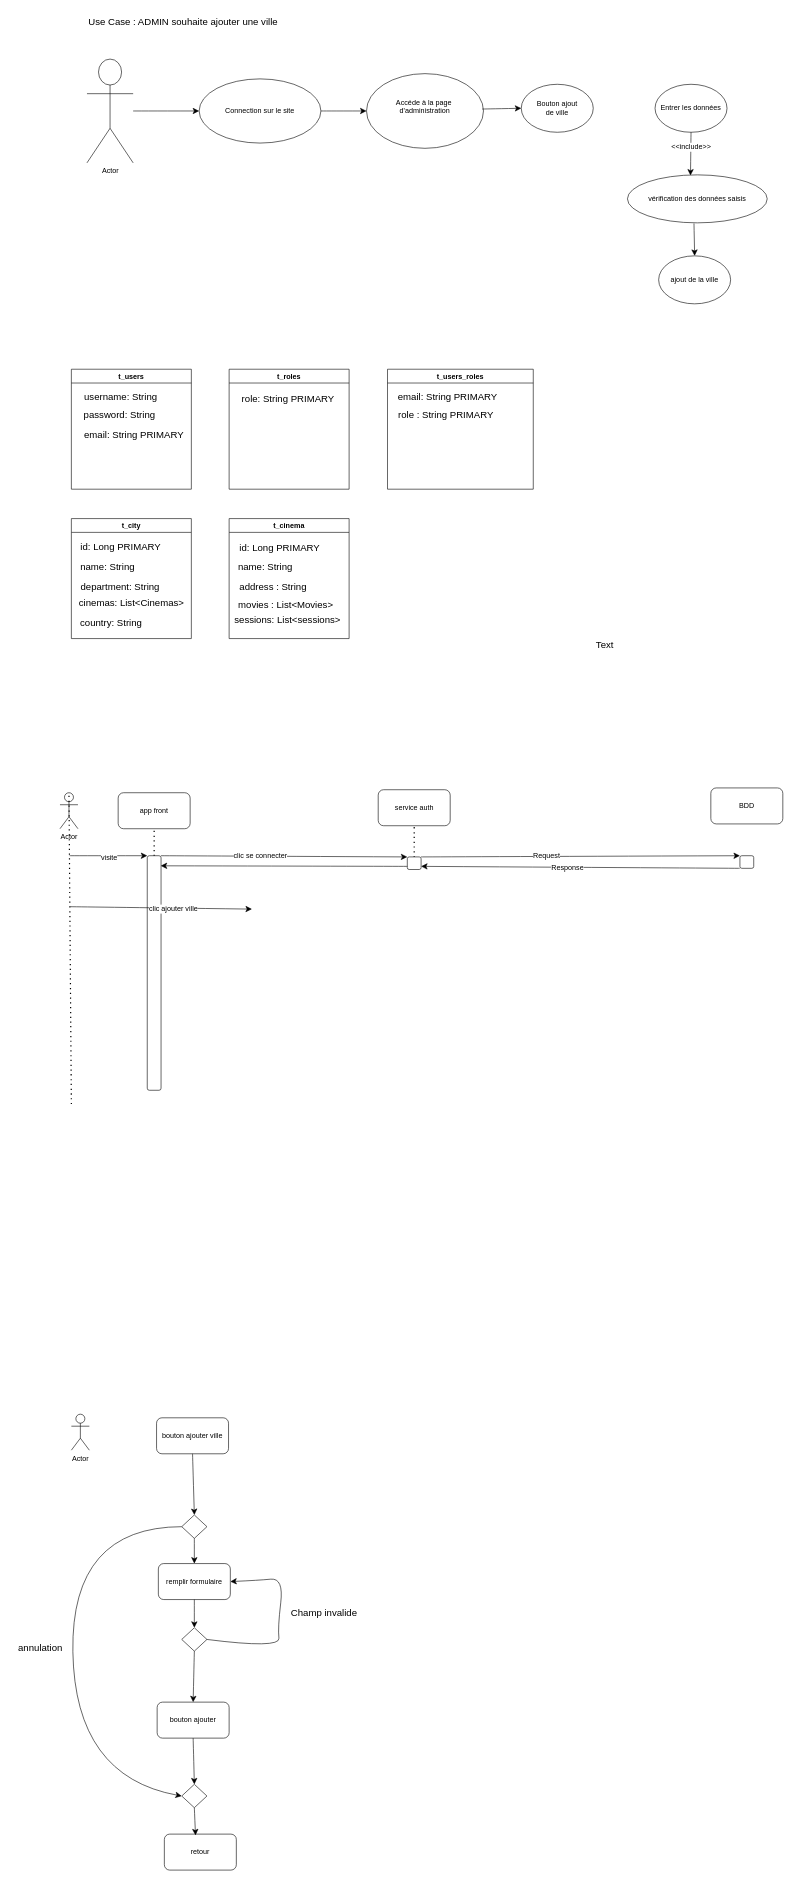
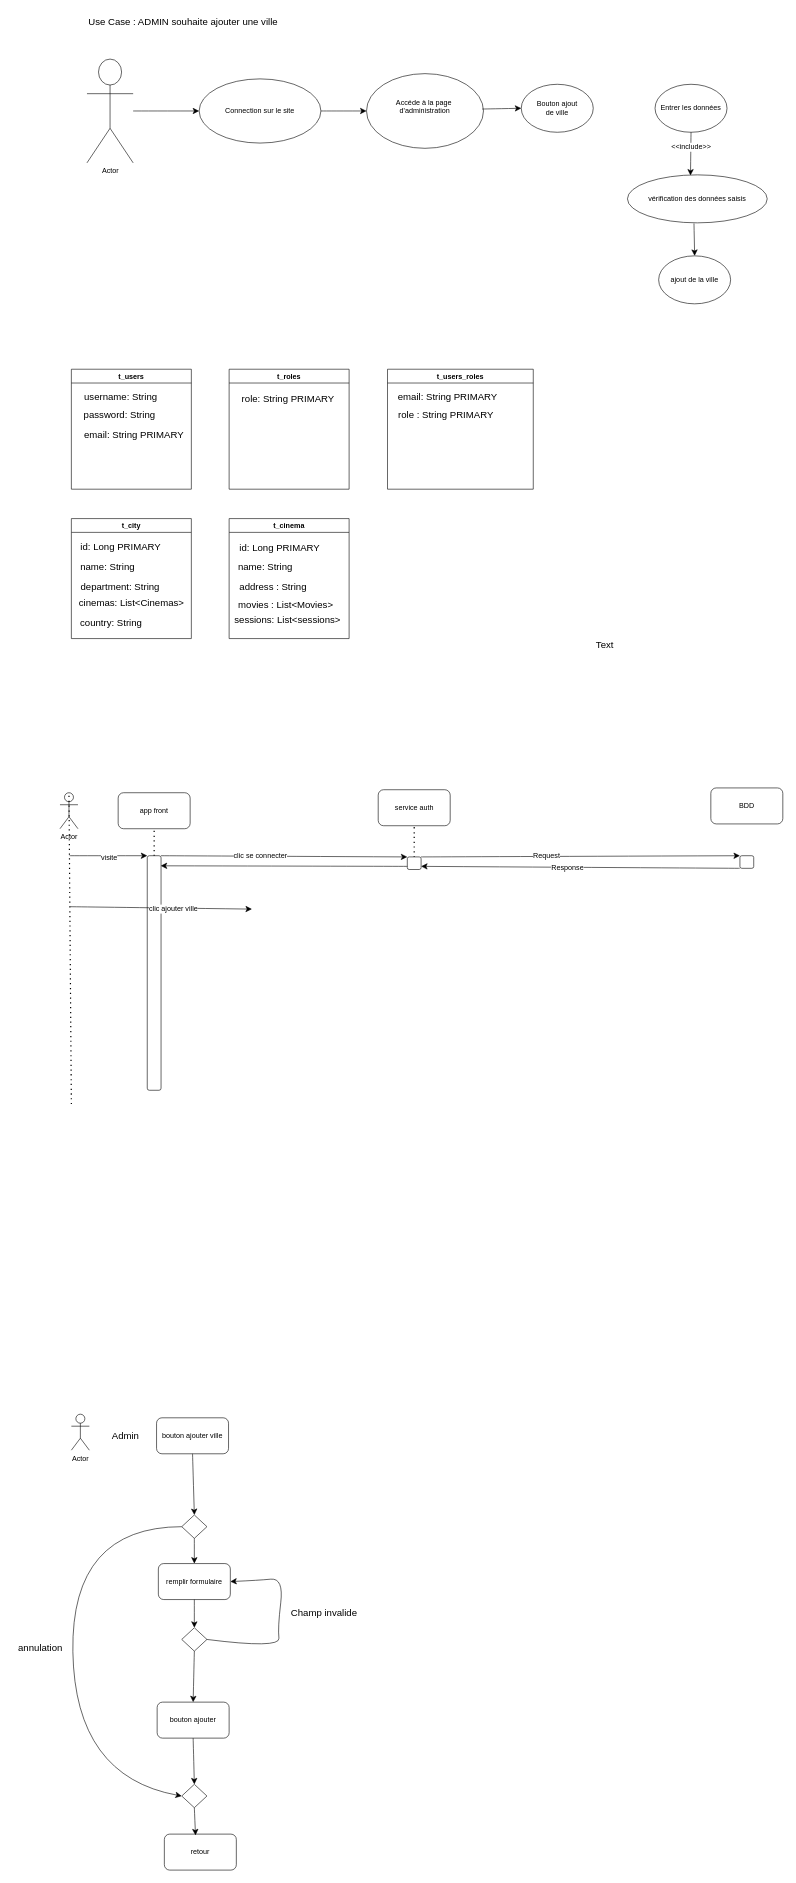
node "Admin": added
